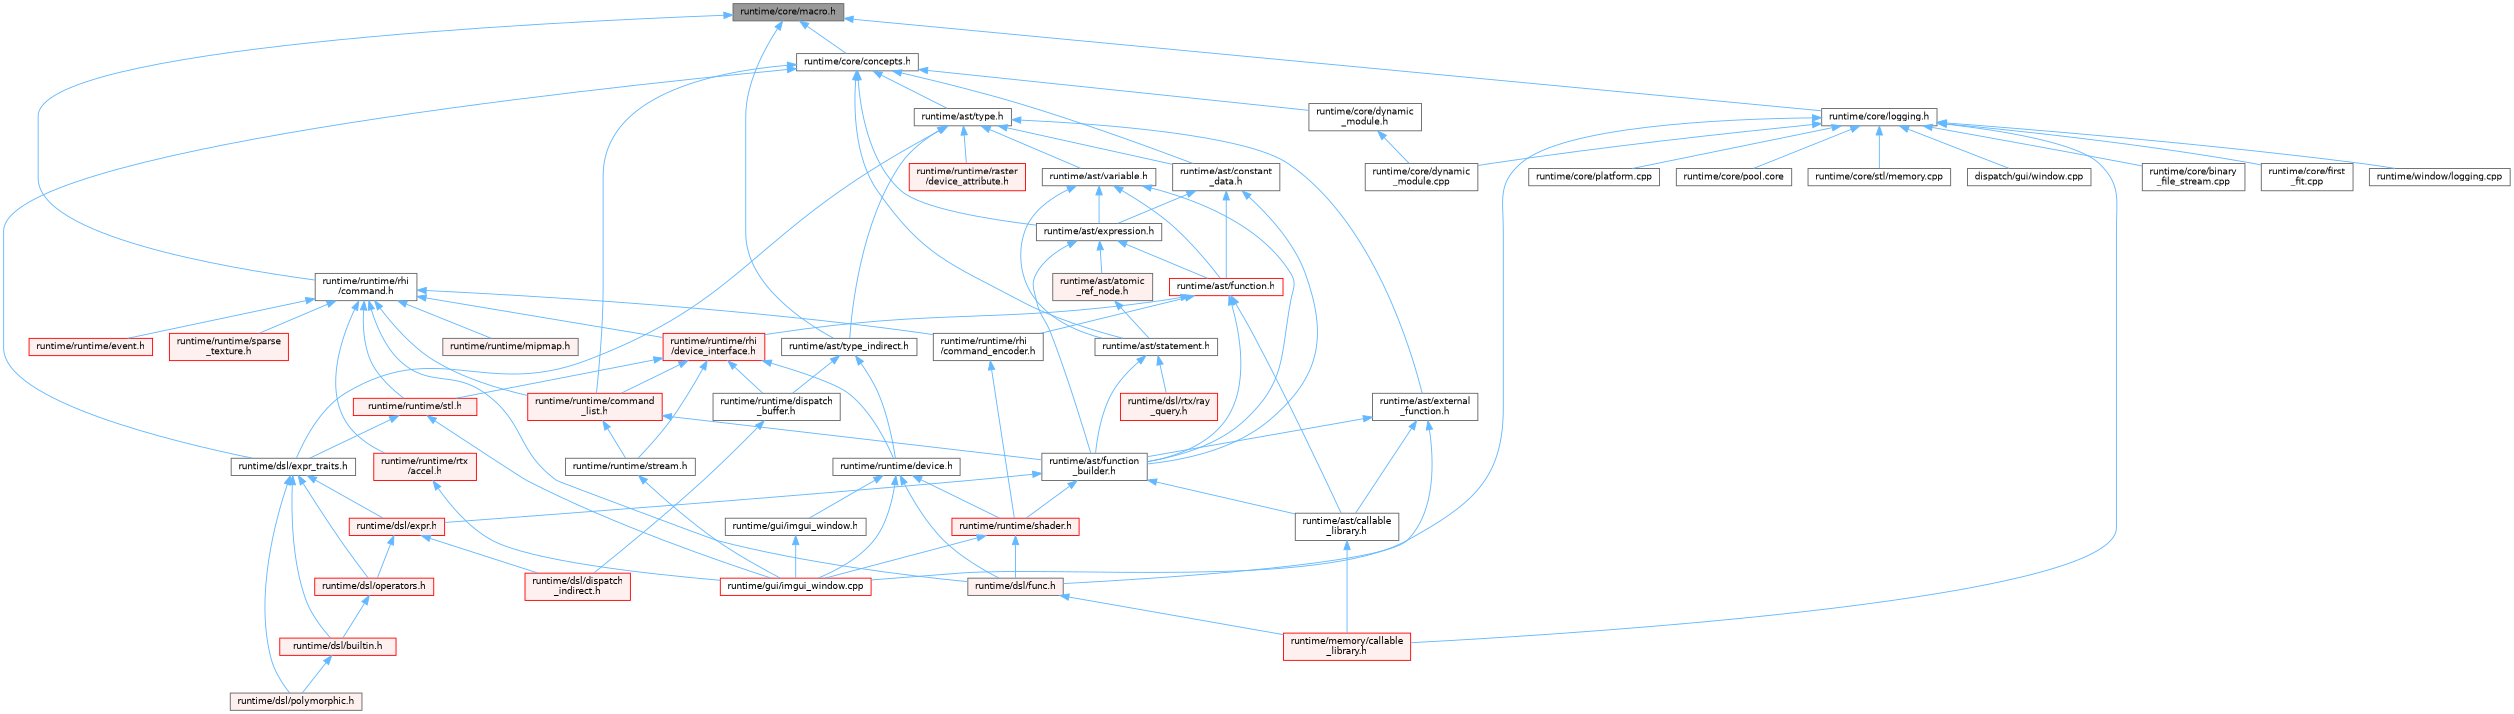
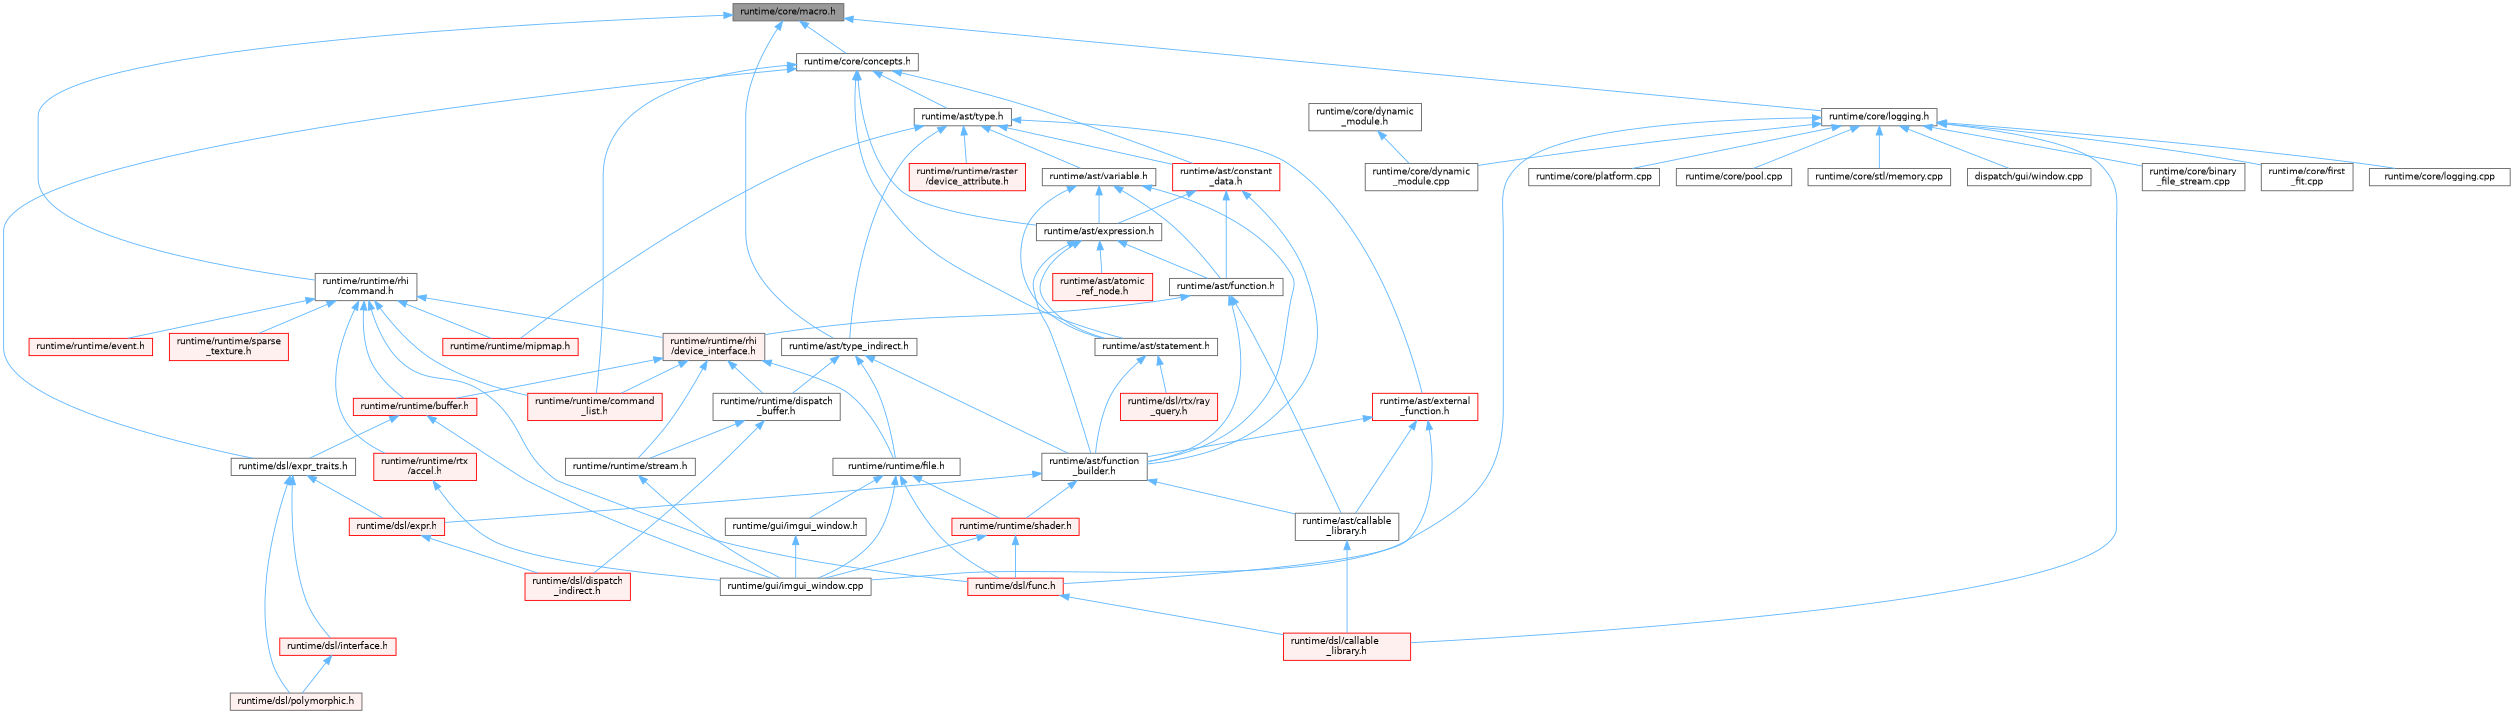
edge "runtime/core/dynamic _module.h" -> "runtime/core/concepts.h": removed
node "runtime/ast/constant _data.h": color grey40 -> red
node "runtime/core/pool.core": label "runtime/core/pool.core" -> "runtime/core/pool.cpp"
node "runtime/window/logging.cpp": label "runtime/window/logging.cpp" -> "runtime/core/logging.cpp"
node "runtime/ast/atomic _ref_node.h": color grey40 -> red
node "runtime/ast/function.h": color red -> grey40
edge "runtime/ast/statement.h" -> "runtime/ast/atomic _ref_node.h": now "runtime/ast/statement.h" -> "runtime/ast/expression.h"
edge "runtime/dsl/expr_traits.h" -> "runtime/ast/type.h": now "runtime/runtime/mipmap.h" -> "runtime/ast/type.h"
node "runtime/runtime/mipmap.h": color grey40 -> red
node "runtime/runtime/rhi /device_interface.h": color red -> grey40
node "runtime/runtime/rhi /command_encoder.h": removed
node "runtime/runtime/stl.h": label "runtime/runtime/stl.h" -> "runtime/runtime/buffer.h"
node "runtime/ast/external _function.h": color grey40 -> red
edge "runtime/ast/function _builder.h" -> "runtime/runtime/command _list.h": now "runtime/ast/function _builder.h" -> "runtime/ast/type_indirect.h"
edge "runtime/runtime/stream.h" -> "runtime/runtime/command _list.h": now "runtime/runtime/stream.h" -> "runtime/runtime/dispatch _buffer.h"
node "runtime/runtime/device.h": label "runtime/runtime/device.h" -> "runtime/runtime/file.h"
node "runtime/dsl/operators.h": removed
node "runtime/gui/imgui_window.cpp": color red -> grey40
node "runtime/dsl/func.h": color grey40 -> red
node "runtime/dsl/builtin.h": label "runtime/dsl/builtin.h" -> "runtime/dsl/interface.h"
node "runtime/memory/callable _library.h": label "runtime/memory/callable _library.h" -> "runtime/dsl/callable _library.h"
